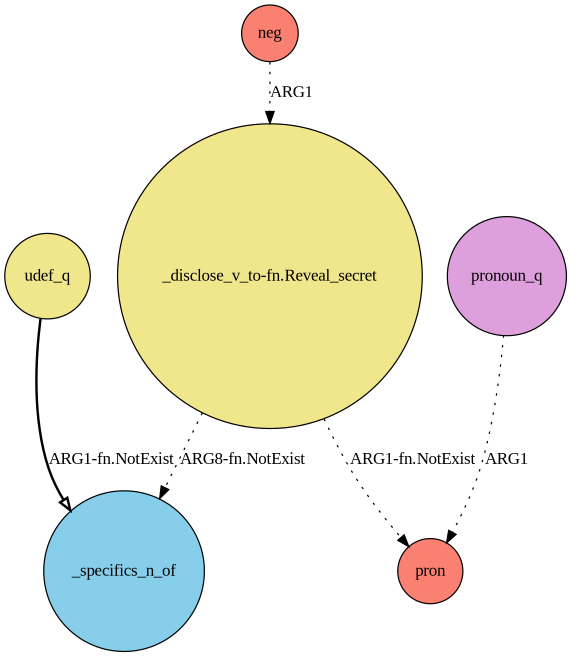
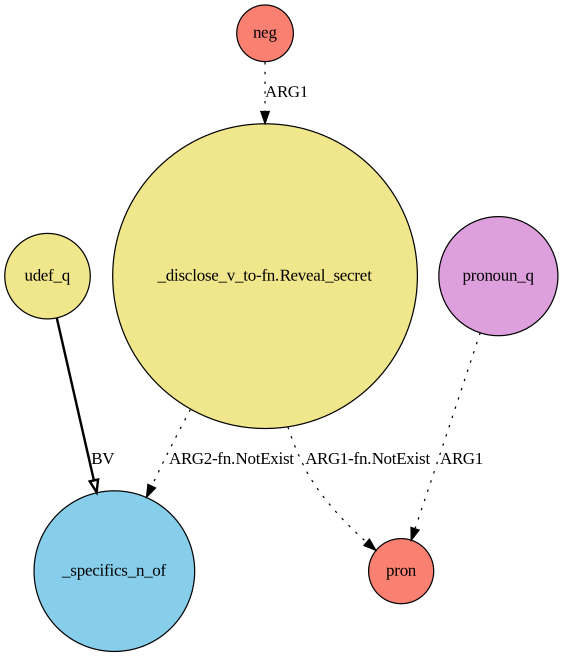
edge "udef_q" -> "_specifics_n_of": label "ARG1-fn.NotExist" -> "BV"
edge "_disclose_v_to-fn.Reveal_secret" -> "_specifics_n_of": label "ARG8-fn.NotExist" -> "ARG2-fn.NotExist"
